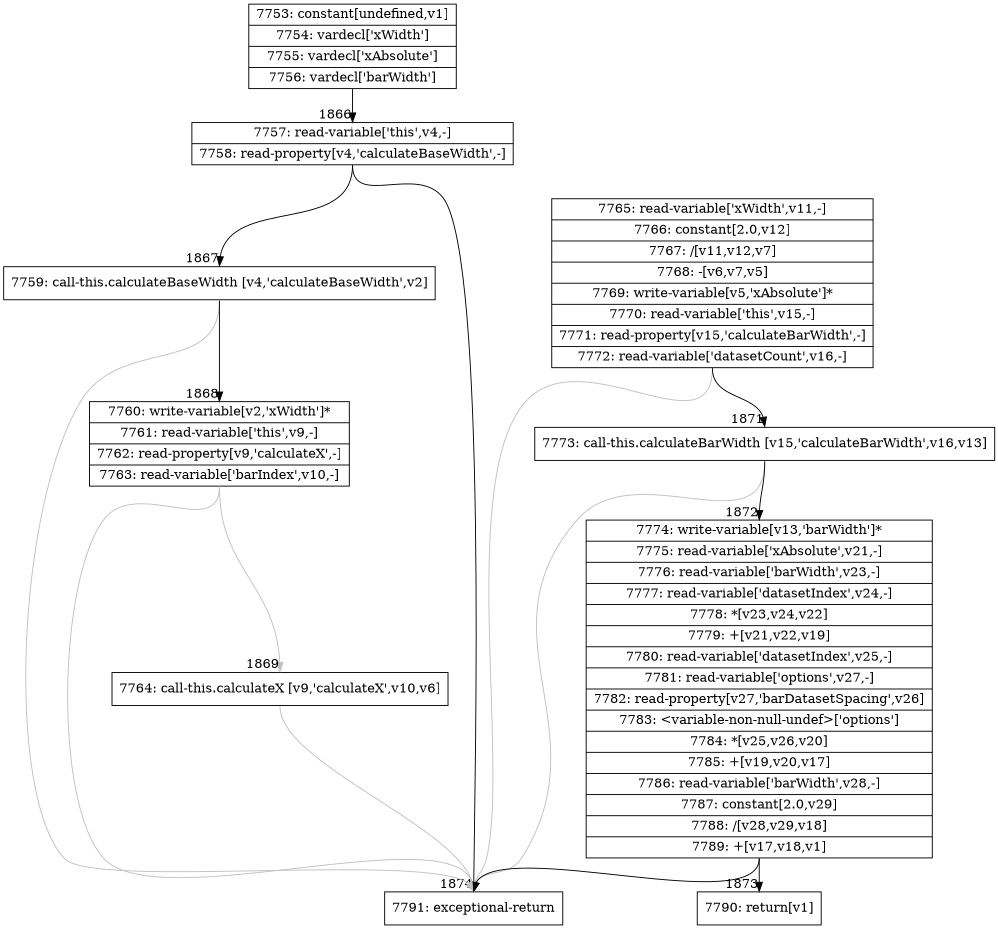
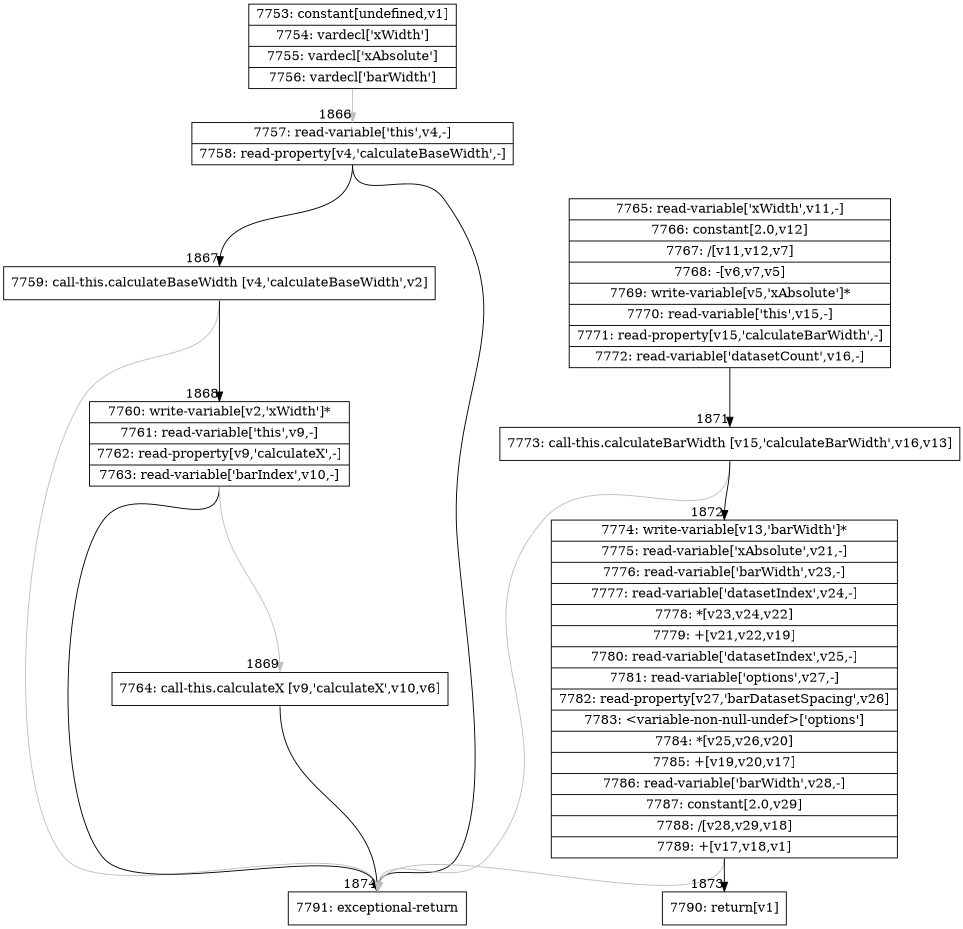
edge "7753: constant[undefined,v1]" -> "7757: read-variable['this',v4,-]": color black -> gray
edge "7765: read-variable['xWidth',v11,-]" -> "7791: exceptional-return": removed
edge "7764: call-this.calculateX [v9,'calculateX',v10,v6]" -> "7791: exceptional-return": color gray -> black
edge "7760: write-variable[v2,'xWidth']*" -> "7791: exceptional-return": color gray -> black
edge "7774: write-variable[v13,'barWidth']*" -> "7791: exceptional-return": color black -> gray
